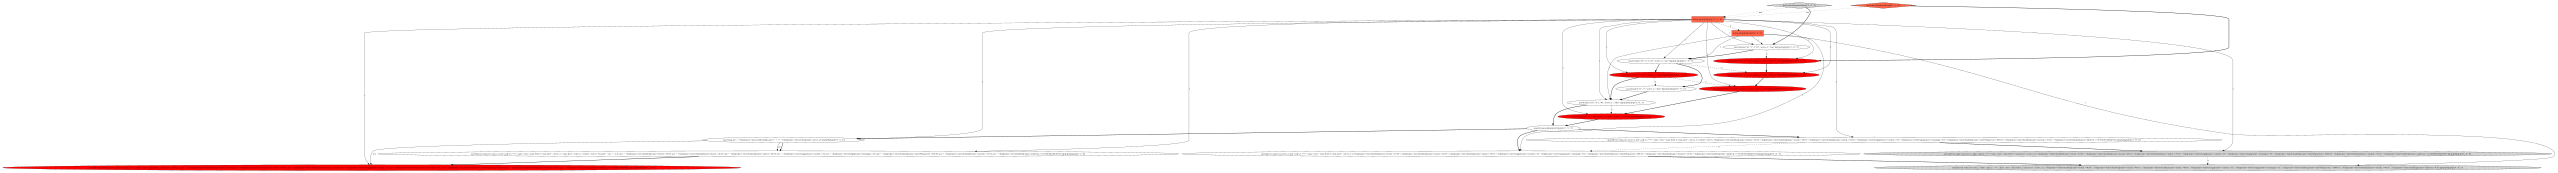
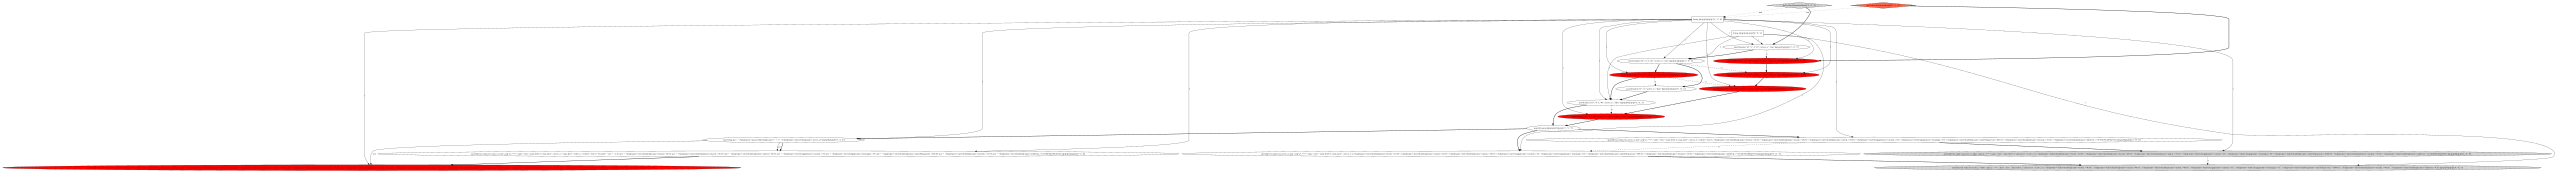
node "String f@@@2@@@['1', '1', '0']": fillcolor tomato -> white
edge "String f@@@2@@@['1', '1', '0']" -> "String f@@@2@@@['0', '0', '1']": removed, label "0"
node "String f@@@2@@@['0', '0', '1']": fillcolor tomato -> white
